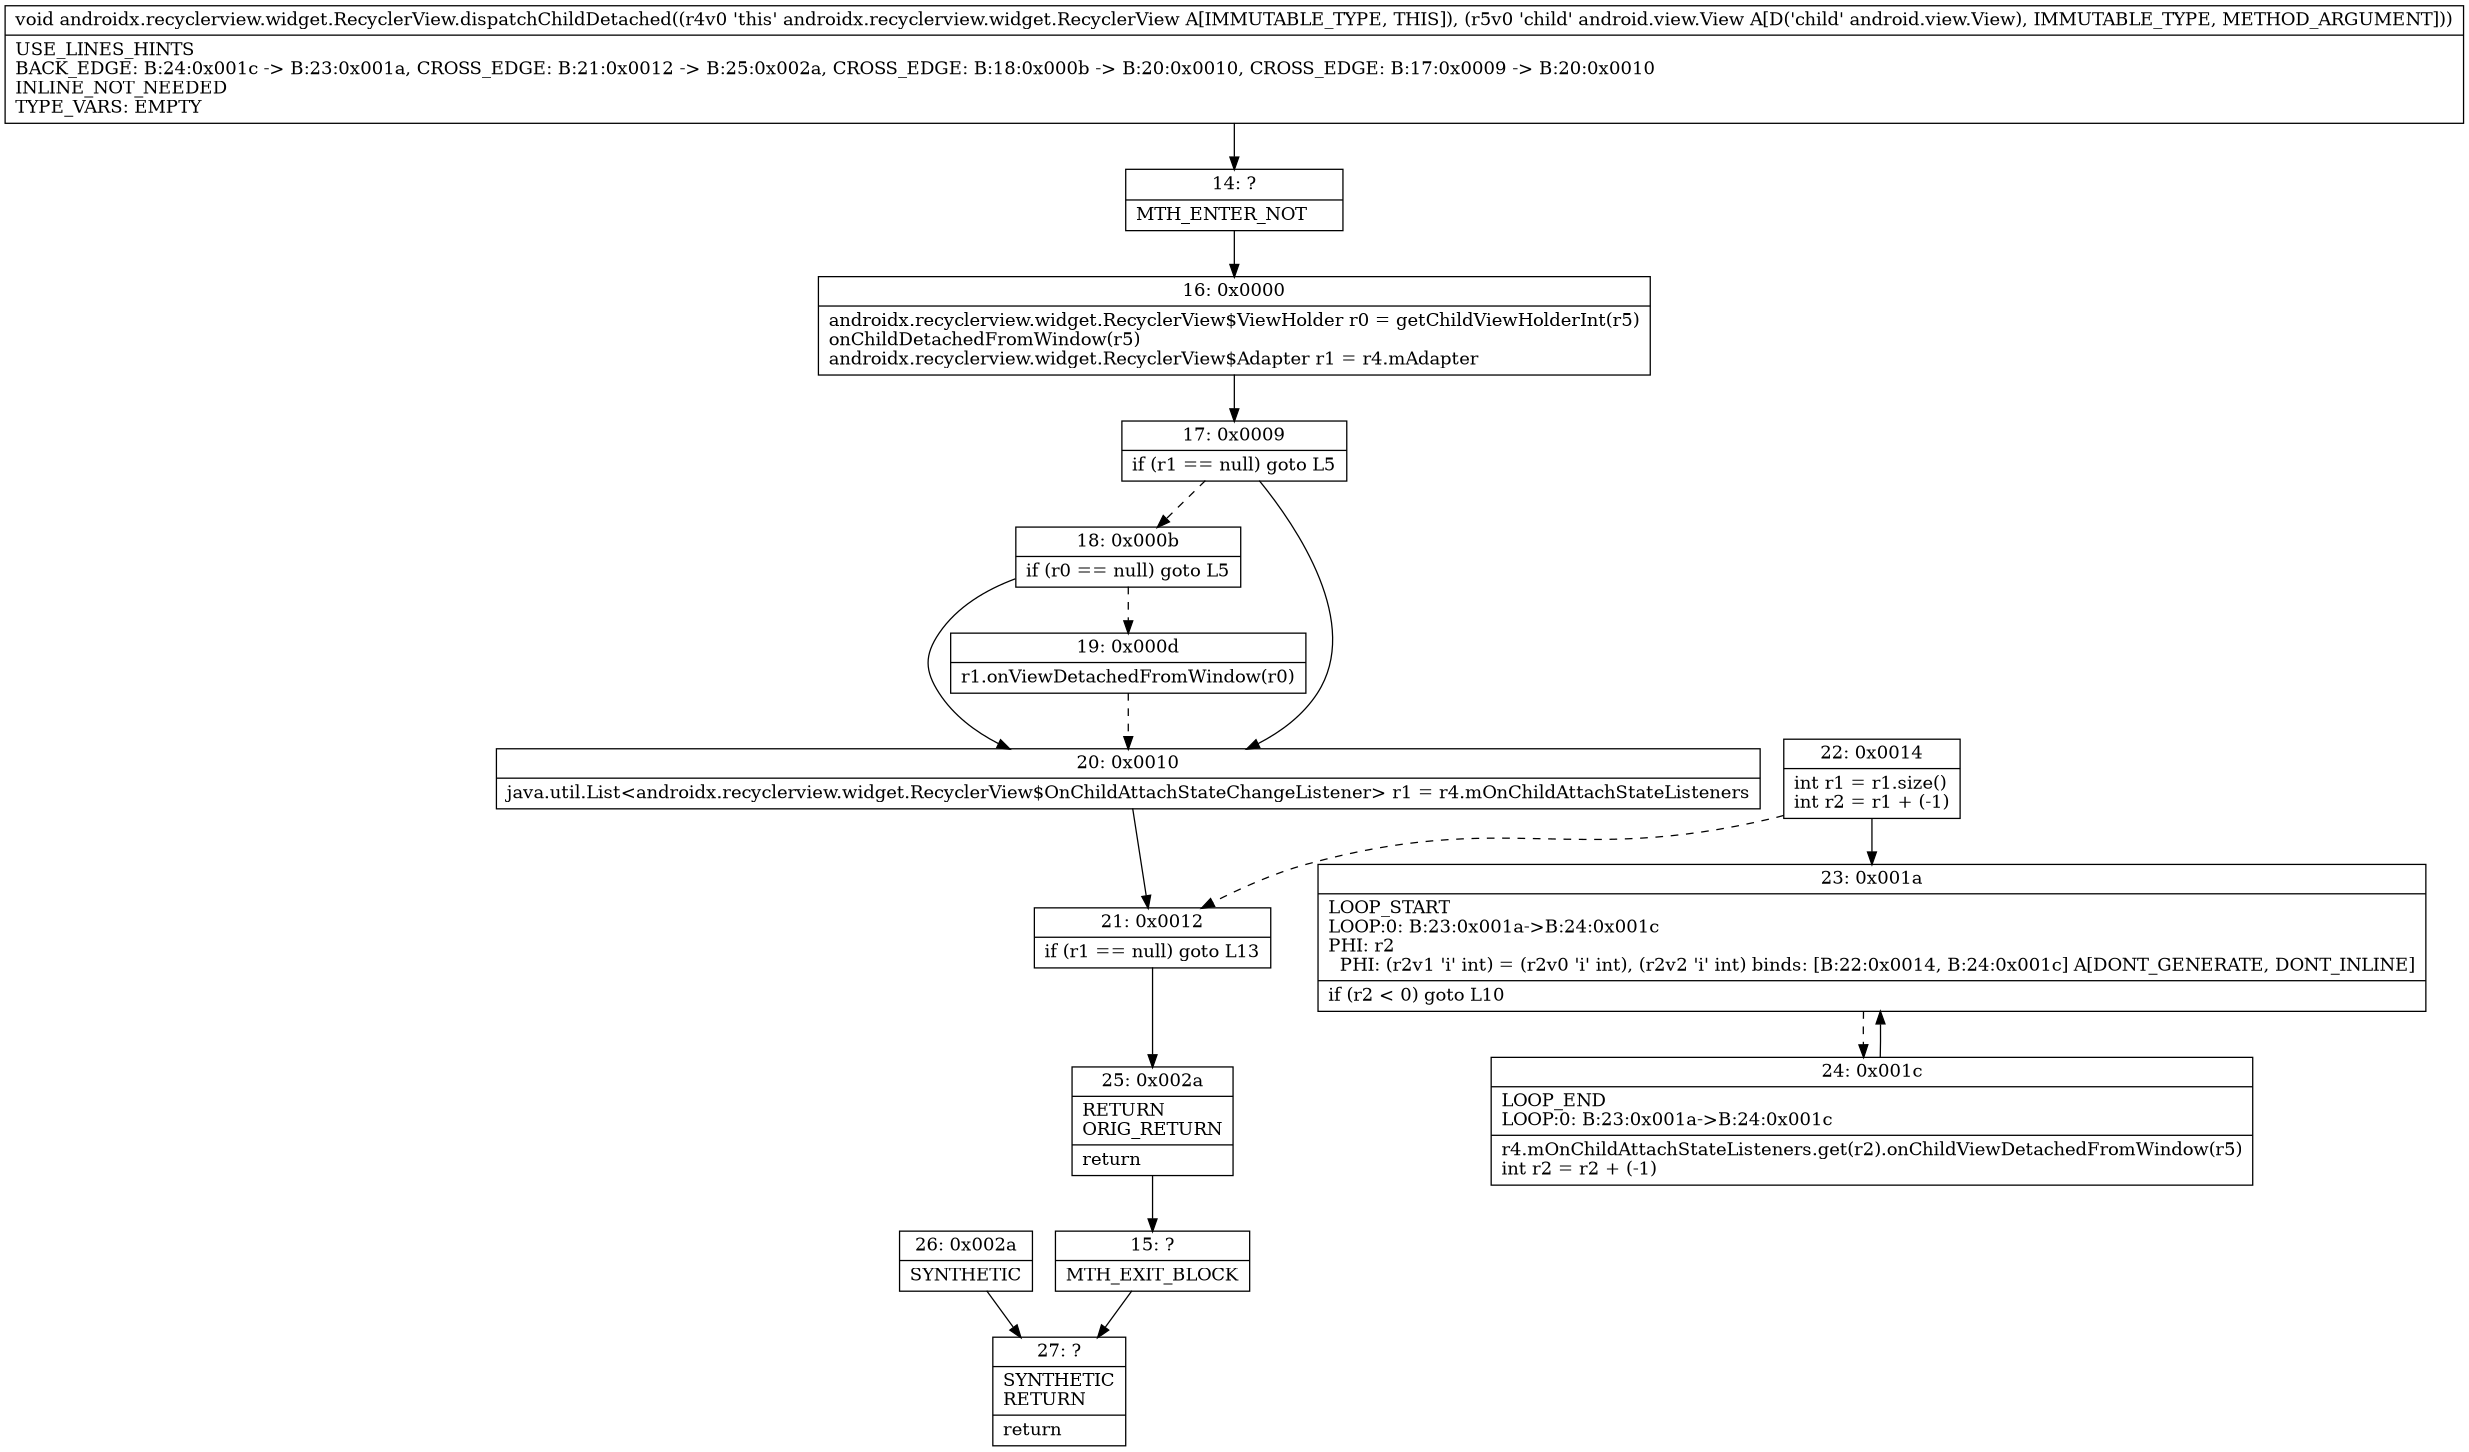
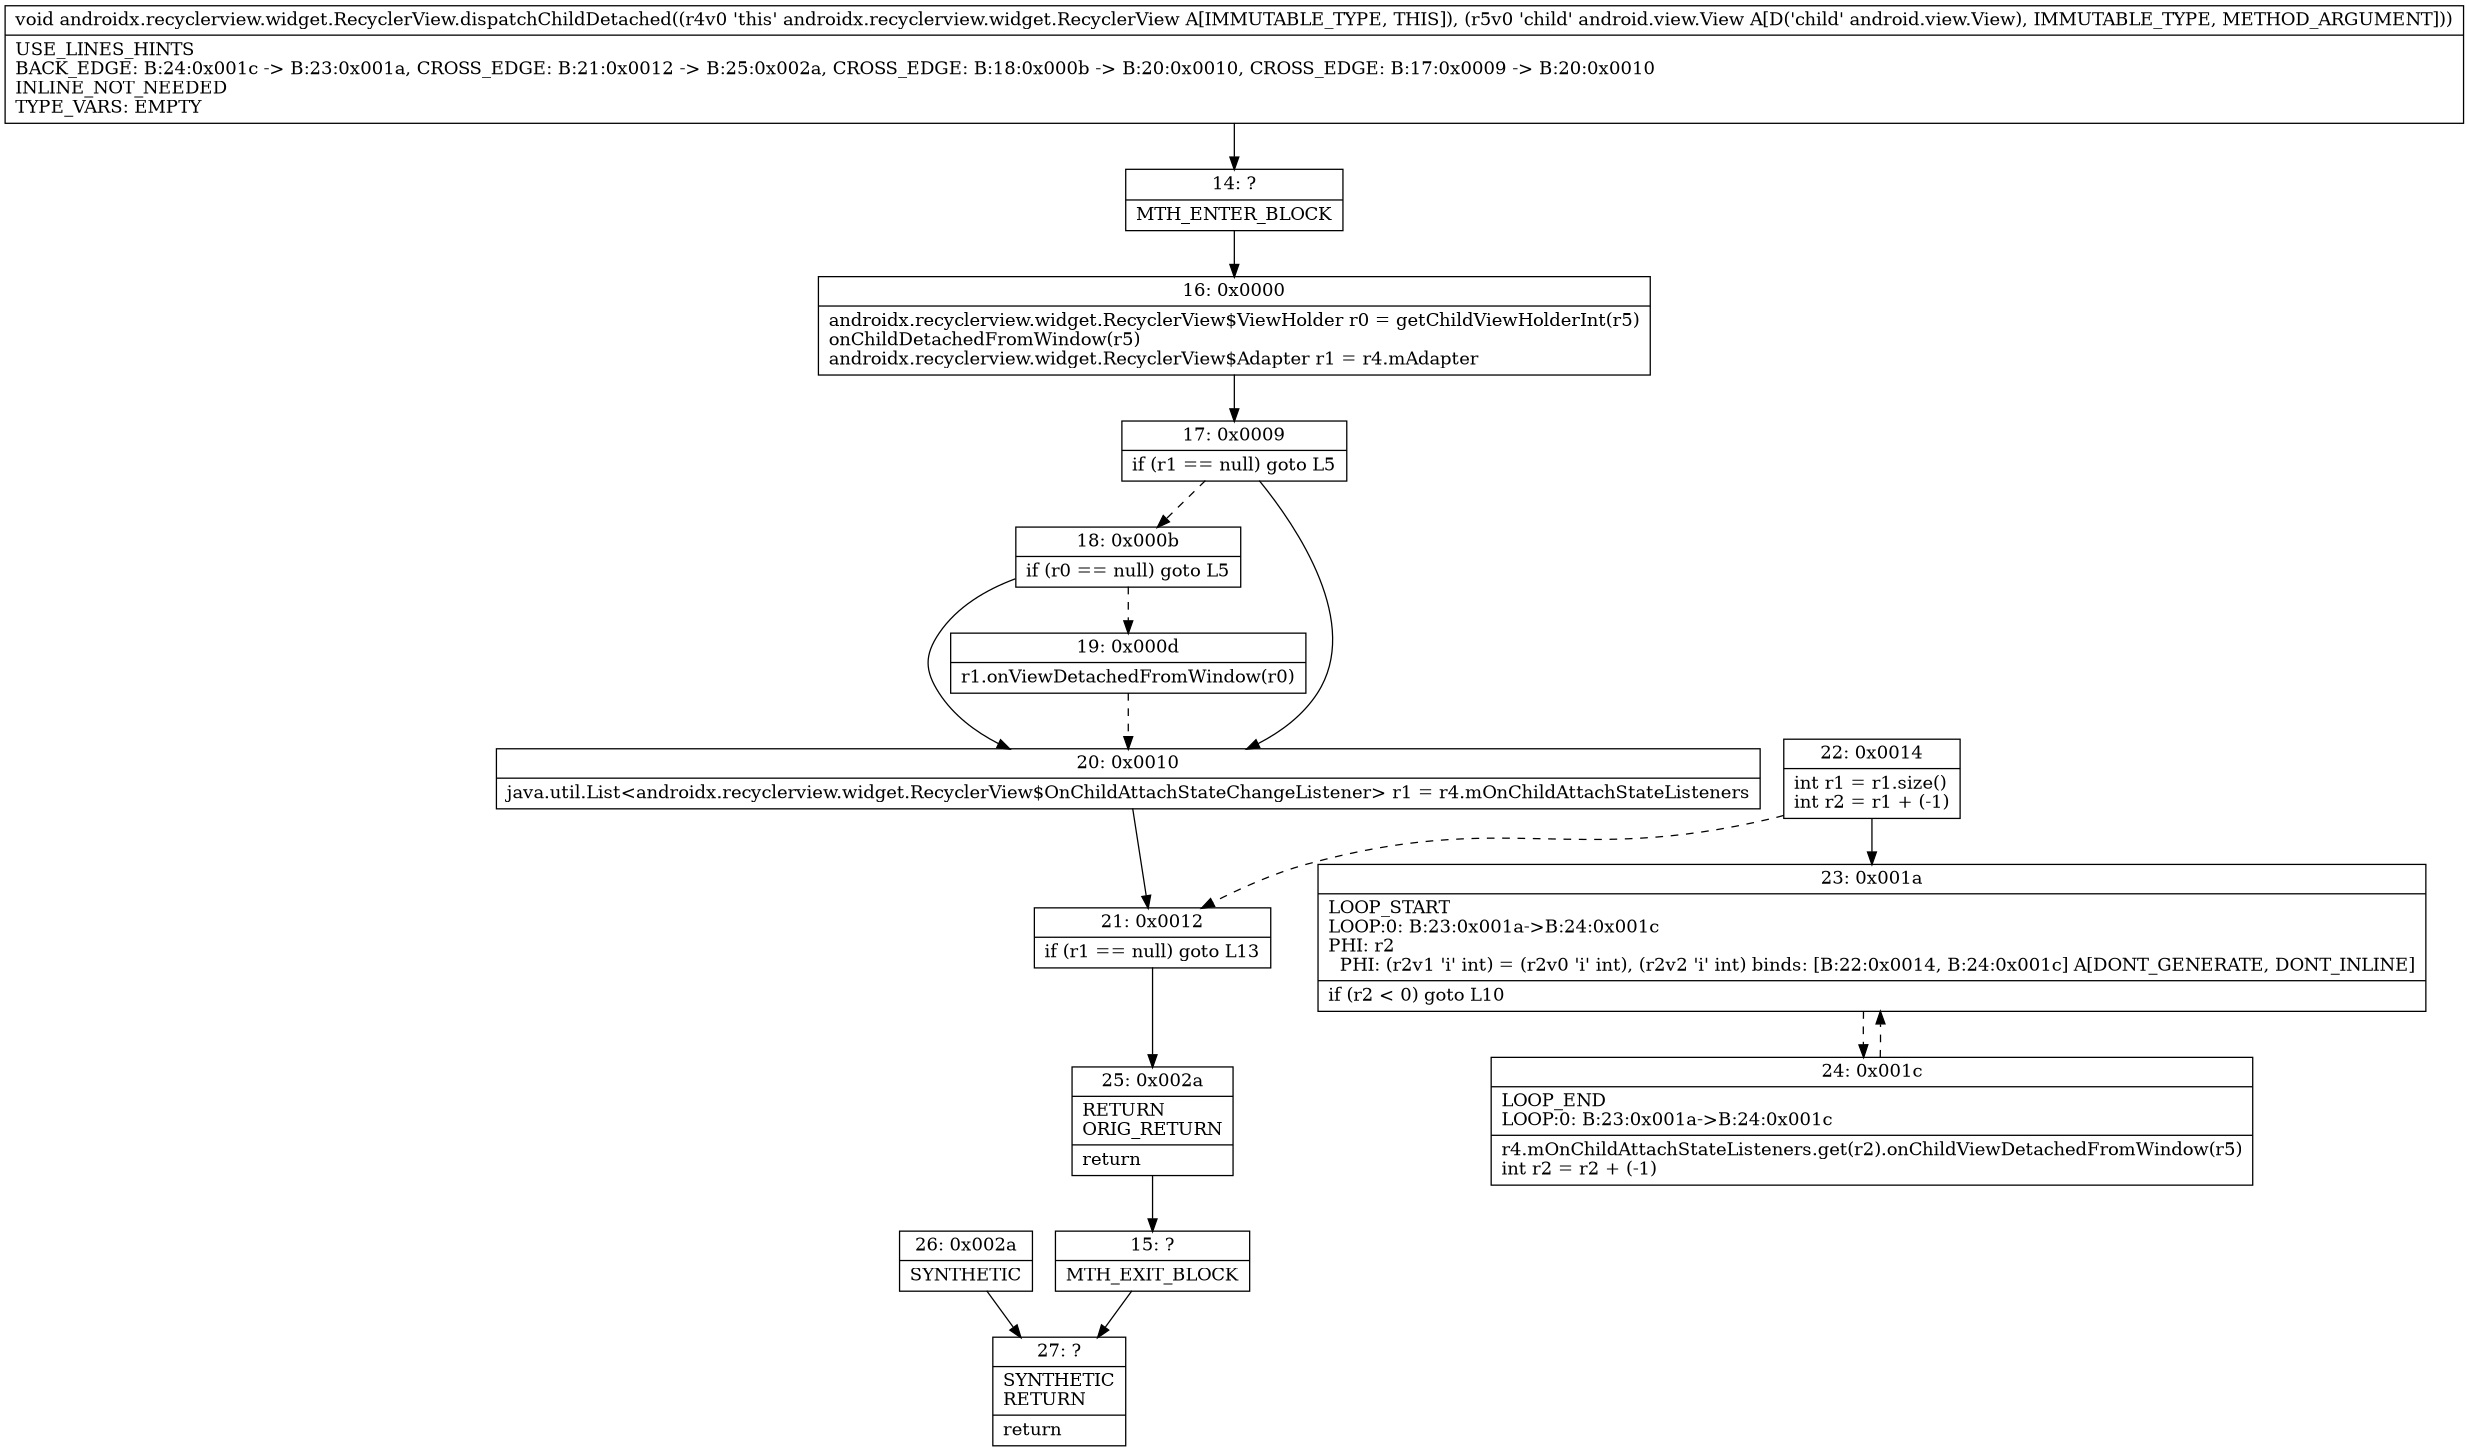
node "14: ?": text "MTH_ENTER_NOT" -> "MTH_ENTER_BLOCK"
edge "24: 0x001c" -> "23: 0x001a": style solid -> dashed
